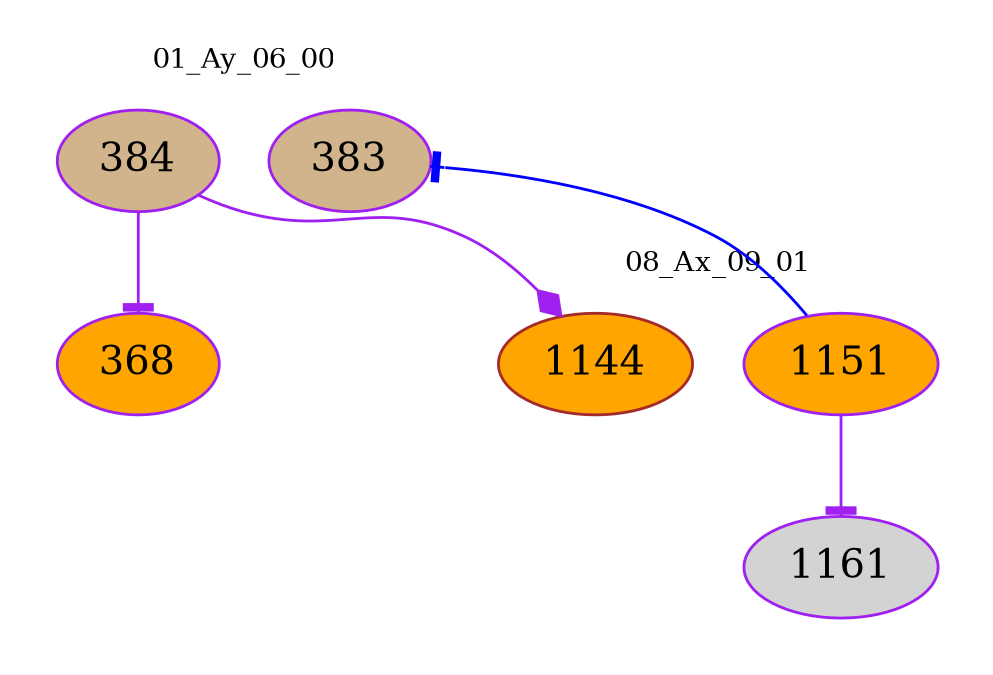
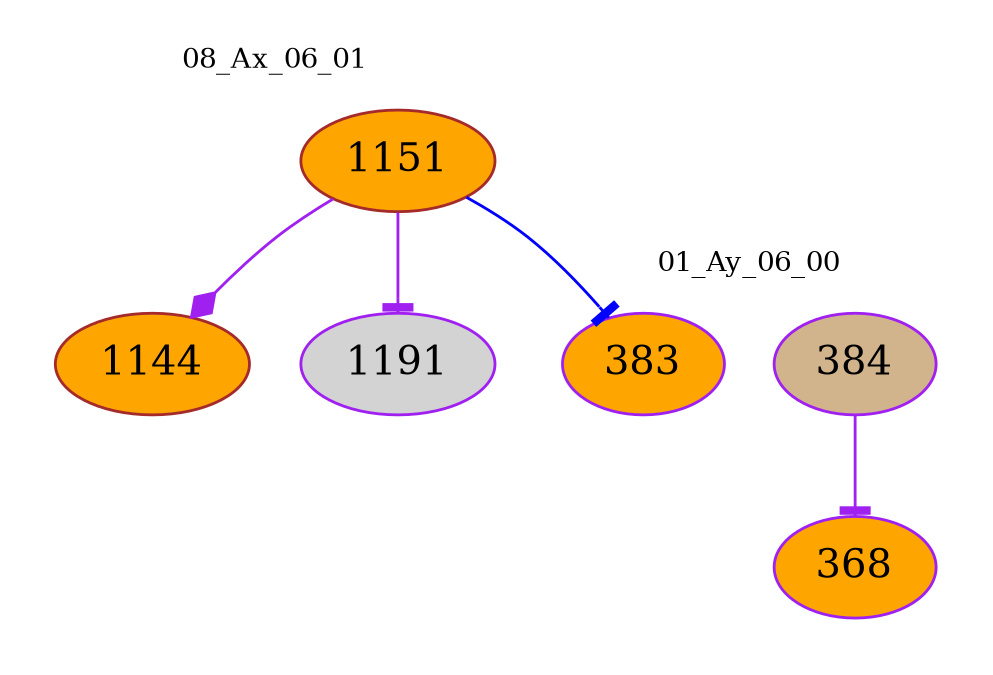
node "383": fillcolor tan -> orange
edge "384" -> "1144": now "1151" -> "1144"
cluster "08_Ax_09_01": label "08_Ax_09_01" -> "08_Ax_06_01"
node "1151": color purple -> brown
node "1161": label "1161" -> "1191"
